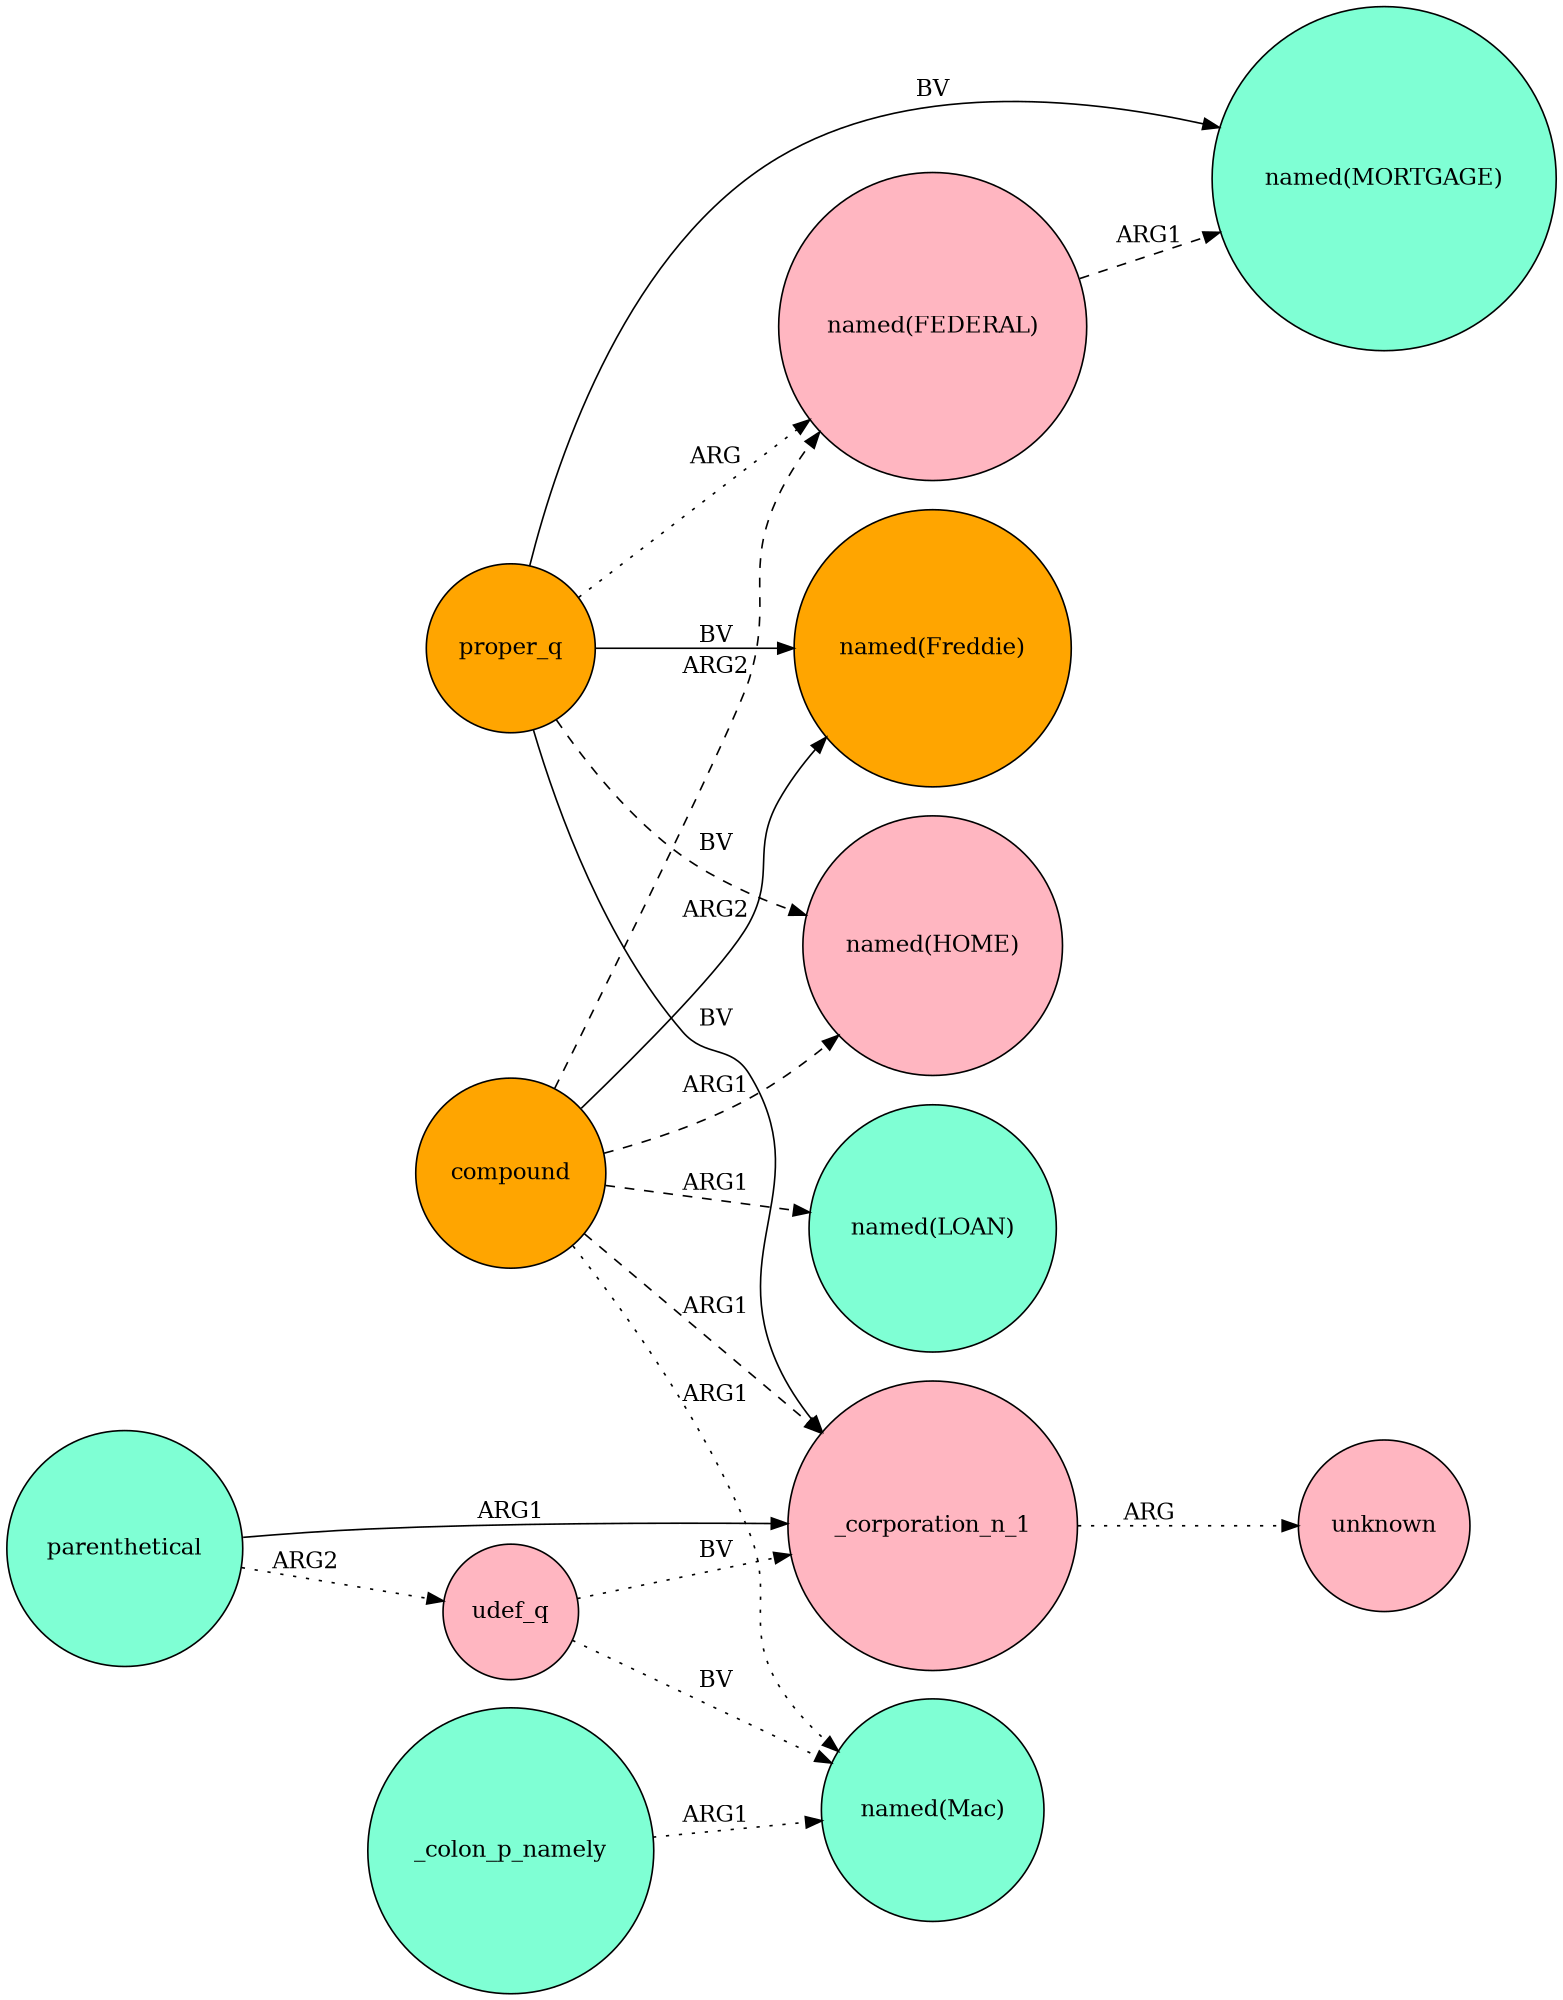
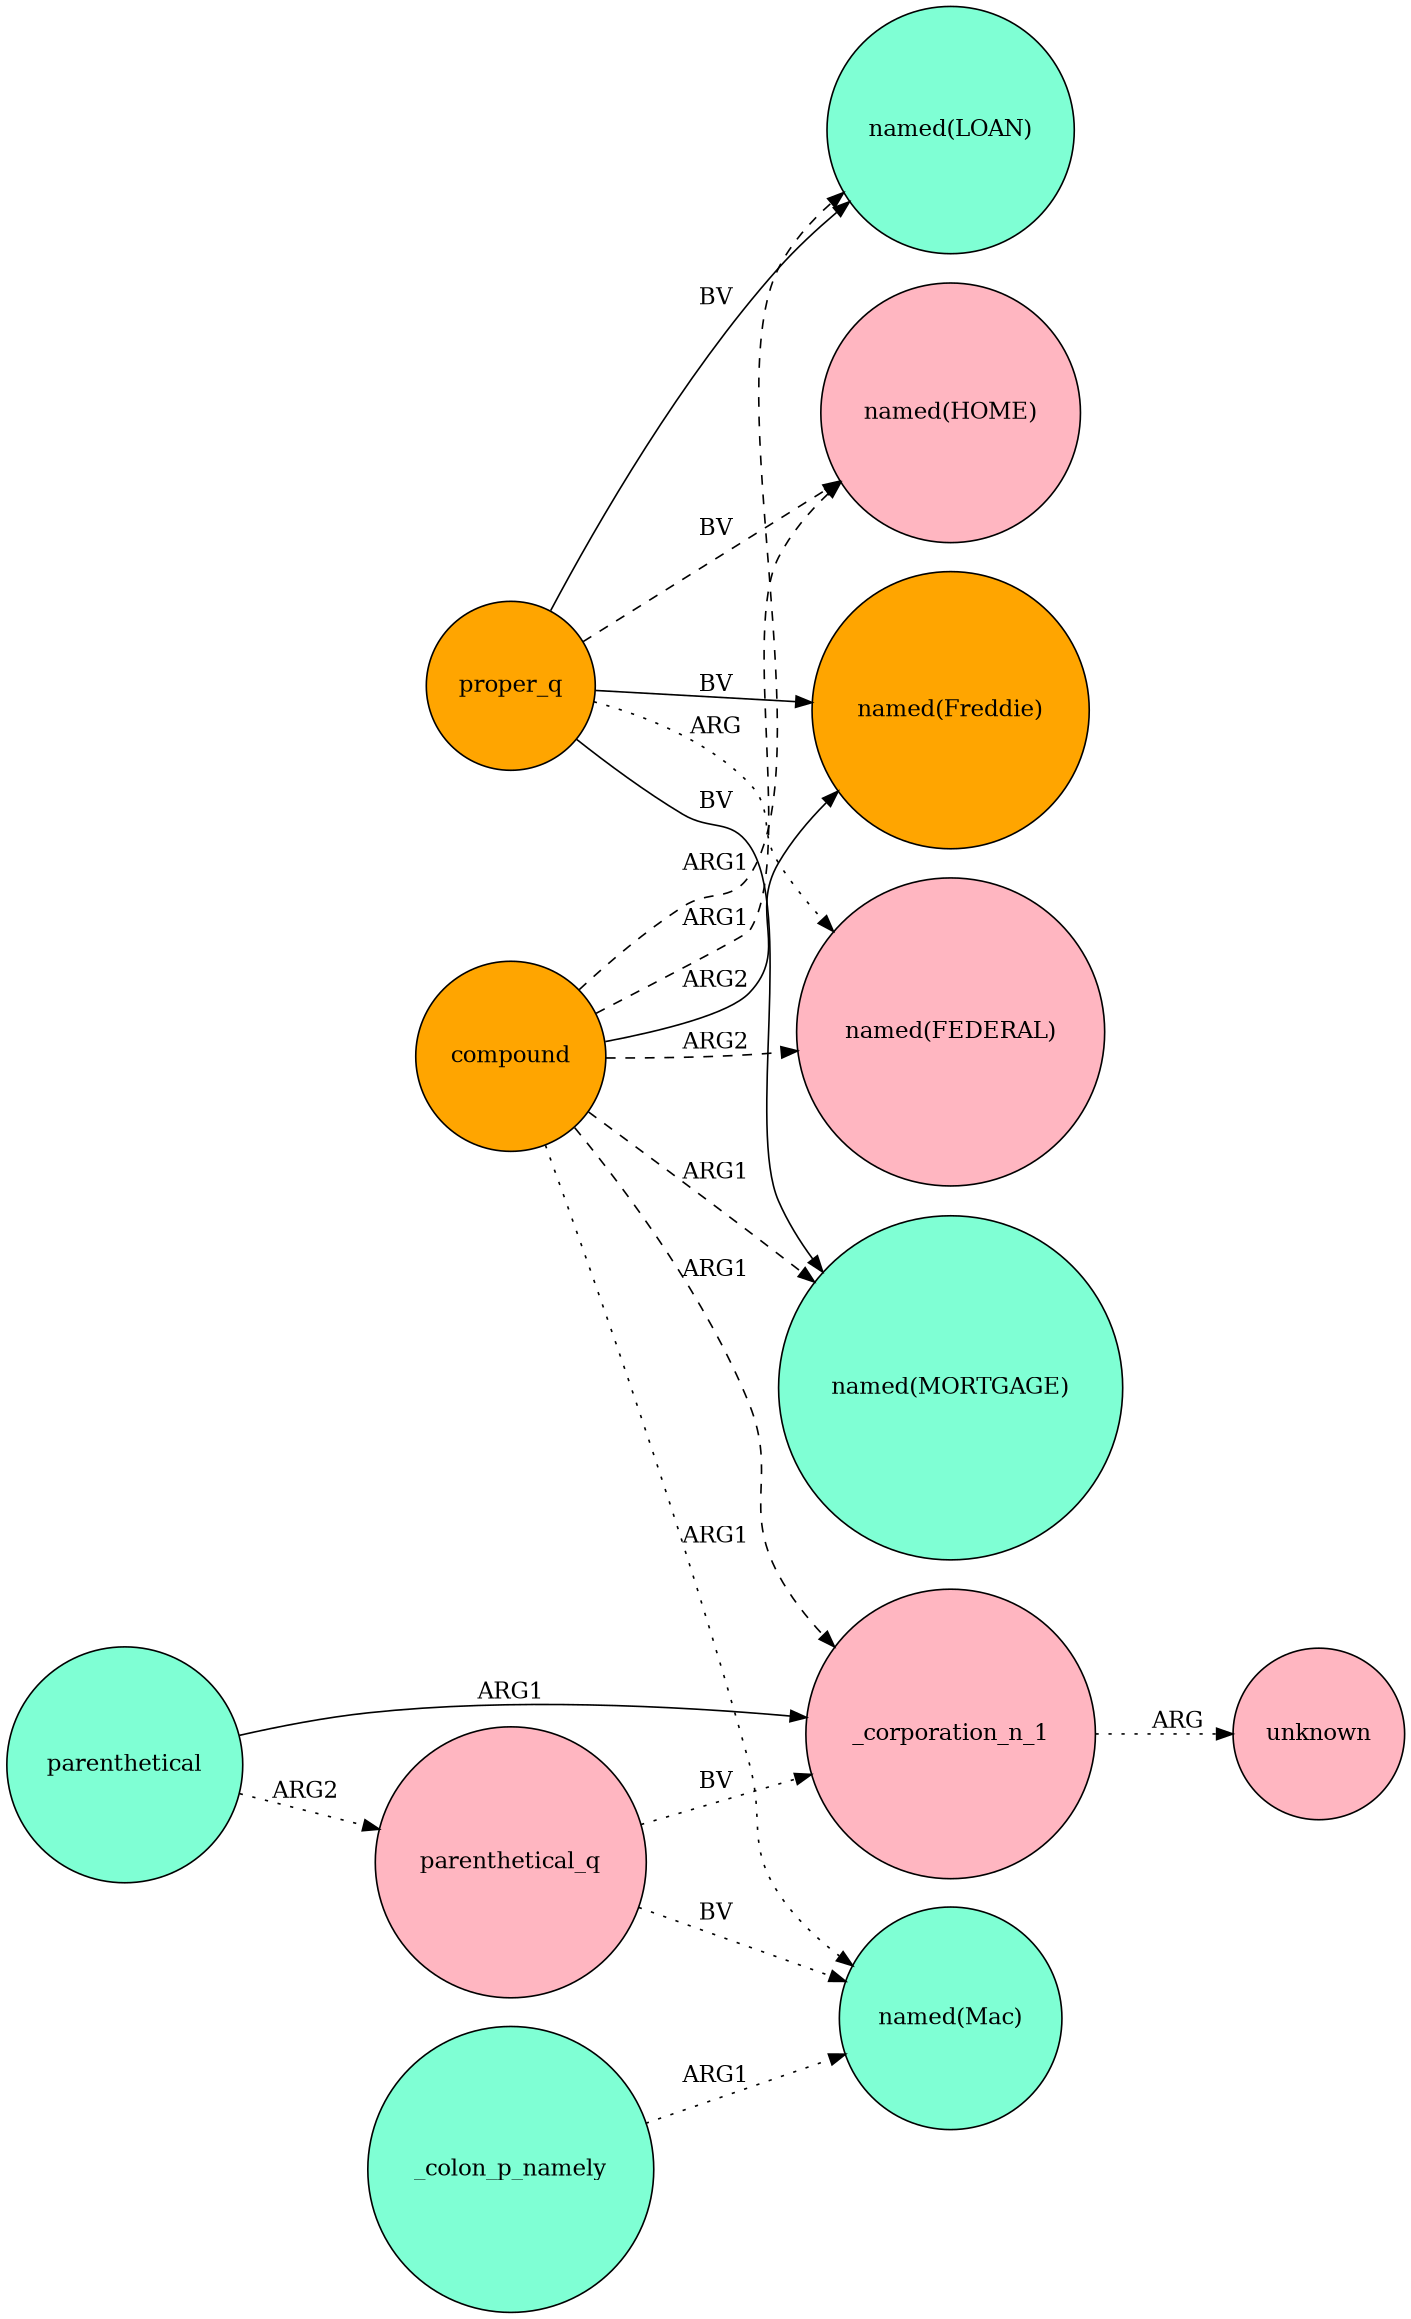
edge "named(FEDERAL)" -> "named(MORTGAGE)": now "compound" -> "named(MORTGAGE)"
edge "proper_q" -> "_corporation_n_1": now "proper_q" -> "named(LOAN)"
node "udef_q": label "udef_q" -> "parenthetical_q"
